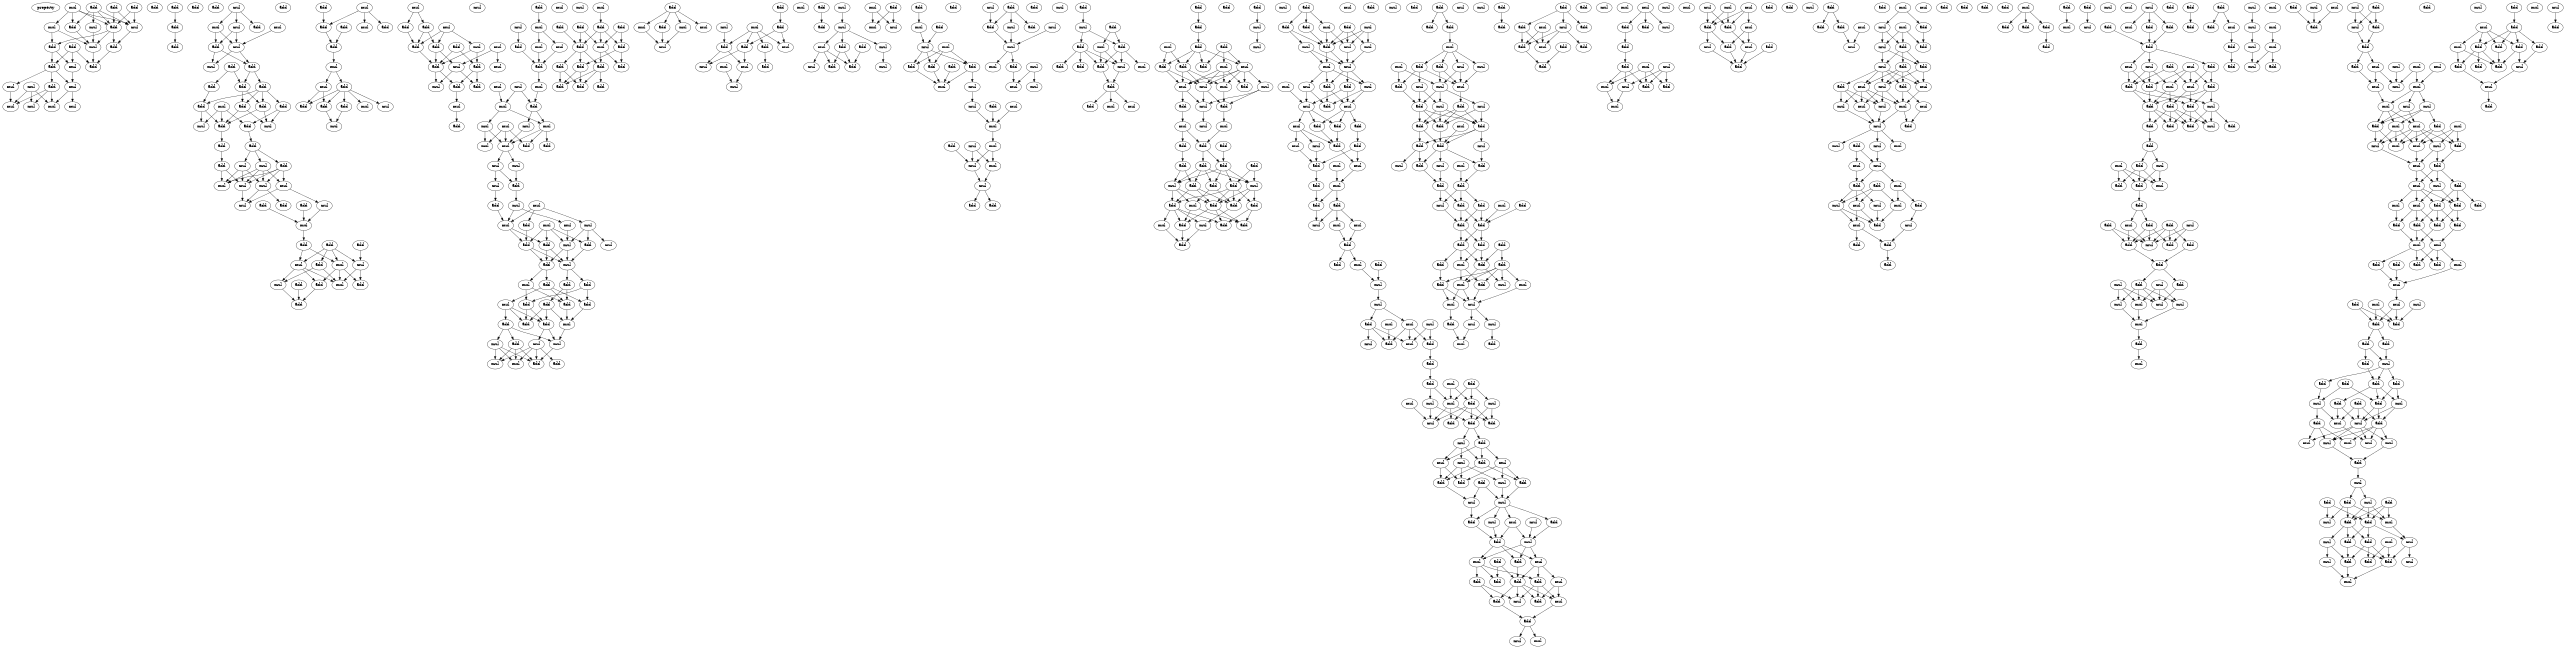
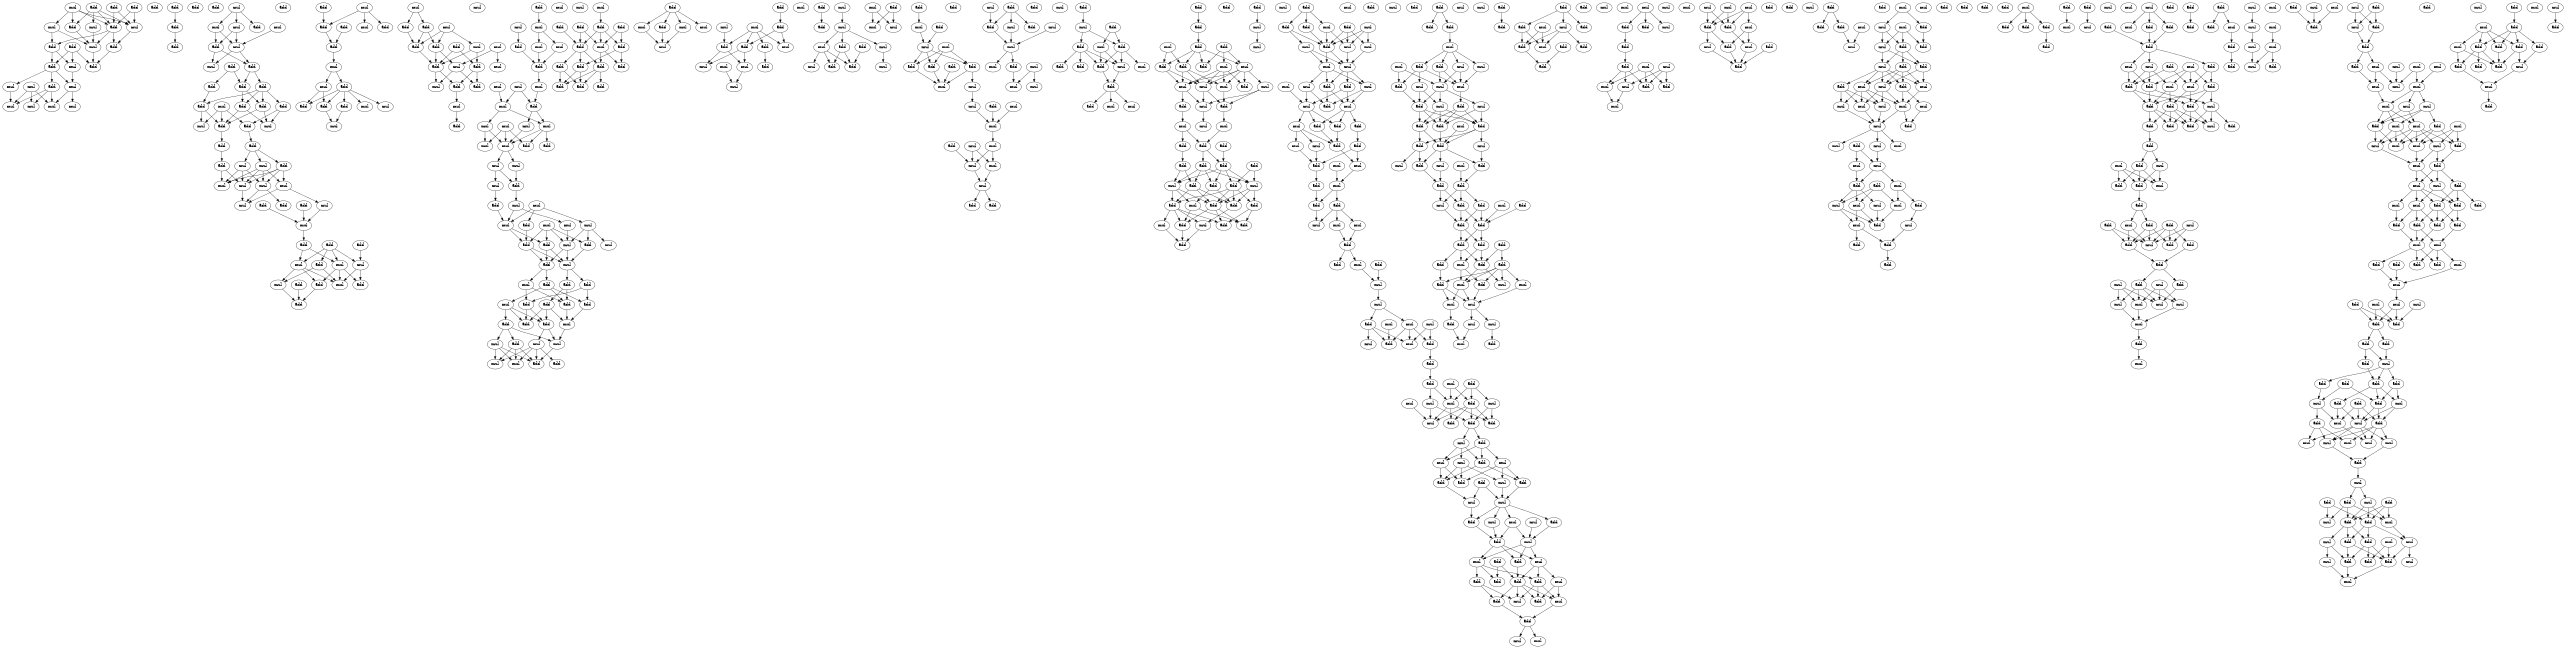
node "property": removed
